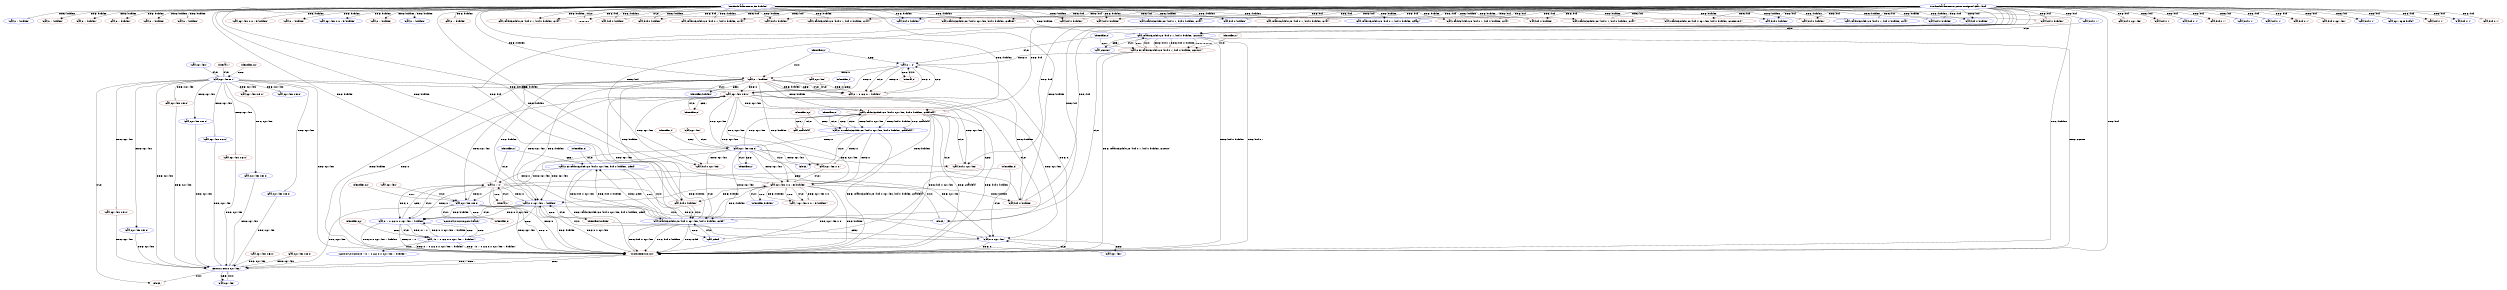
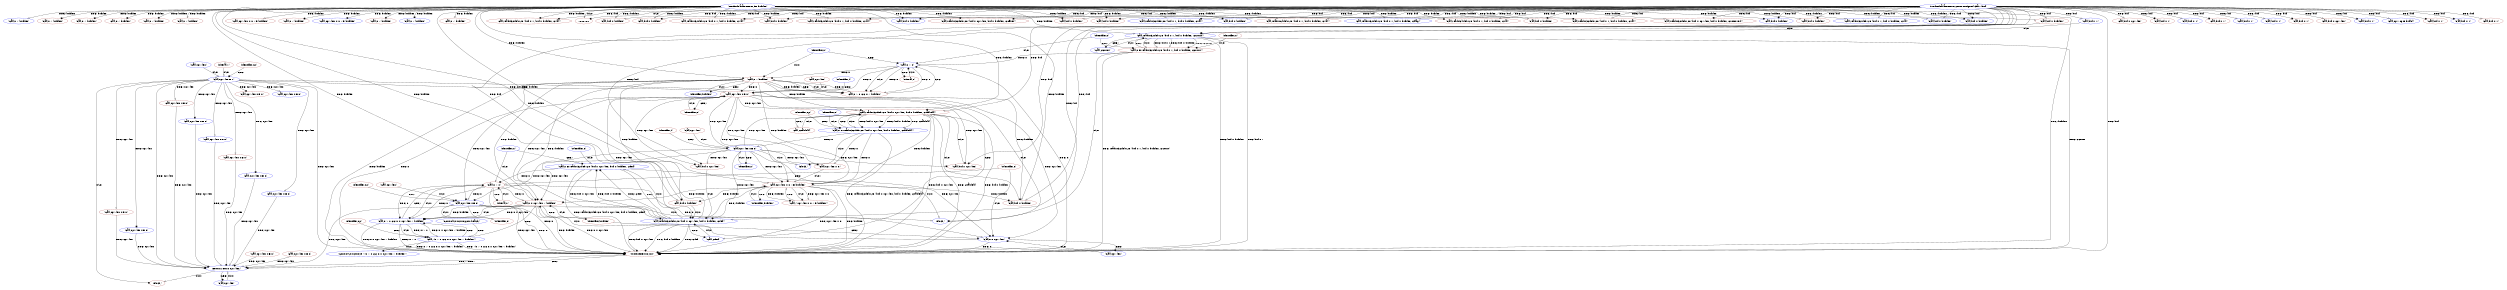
edge "(MethodParameterIn,int buf_len)" -> "(Call,read_u32_leb128 (buf + 1, buf + buf_len, &flag))": arrowhead box -> onormal
node "(Call,n + op->len < buf_len)": color blue -> brown
